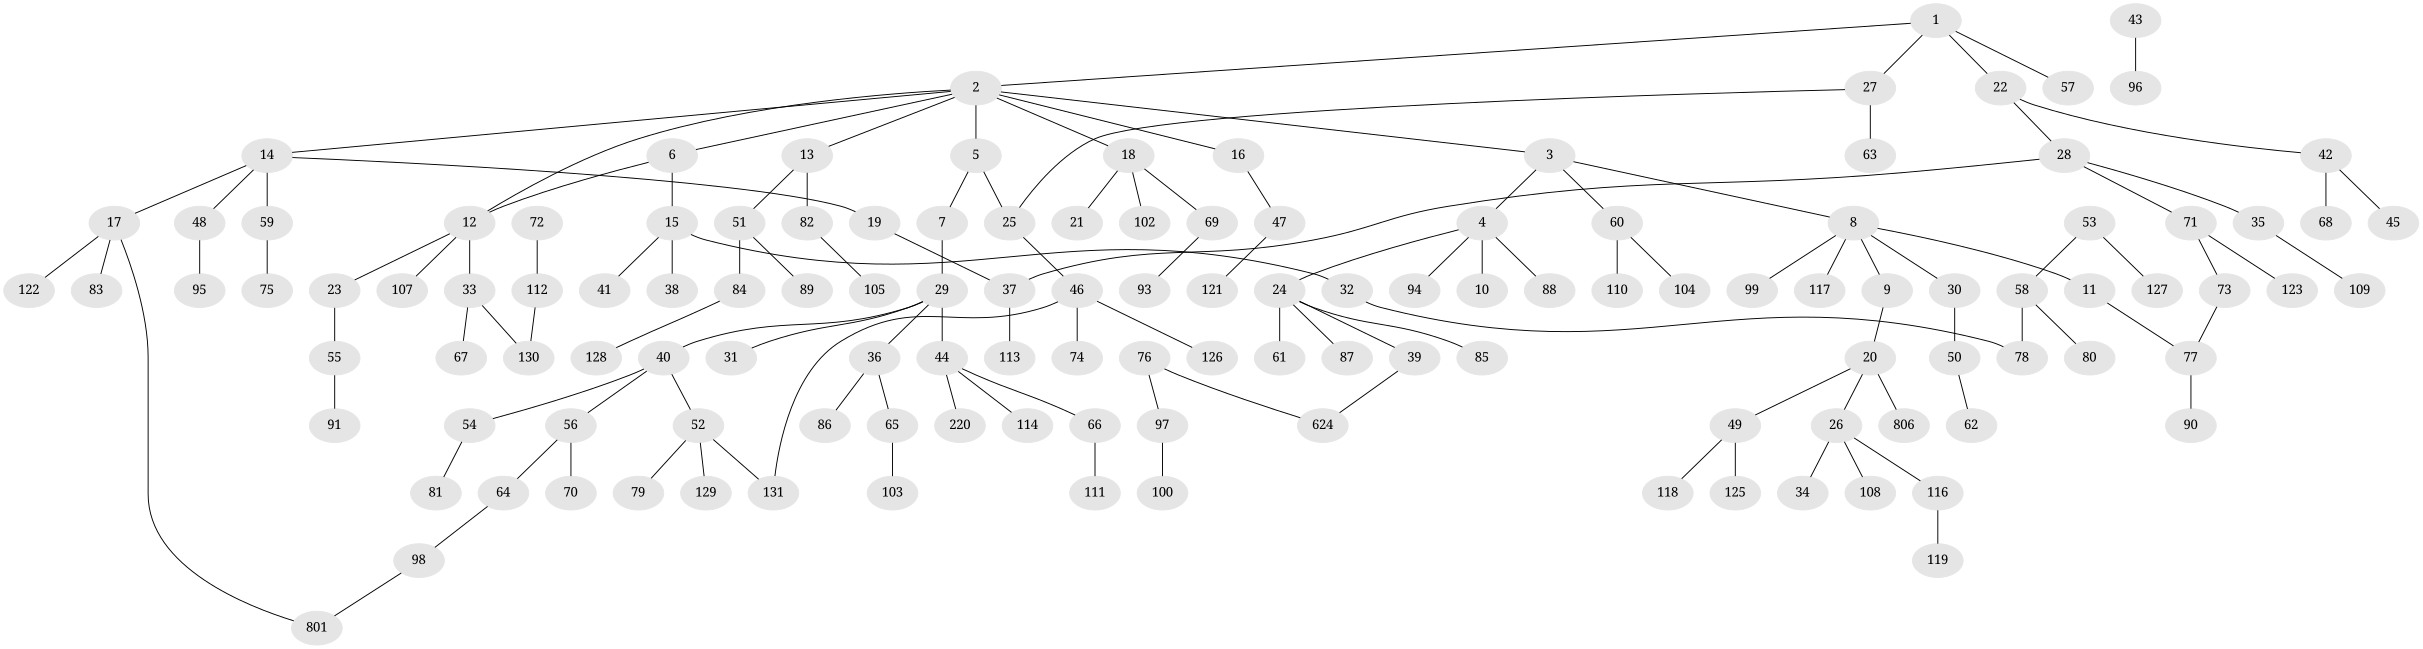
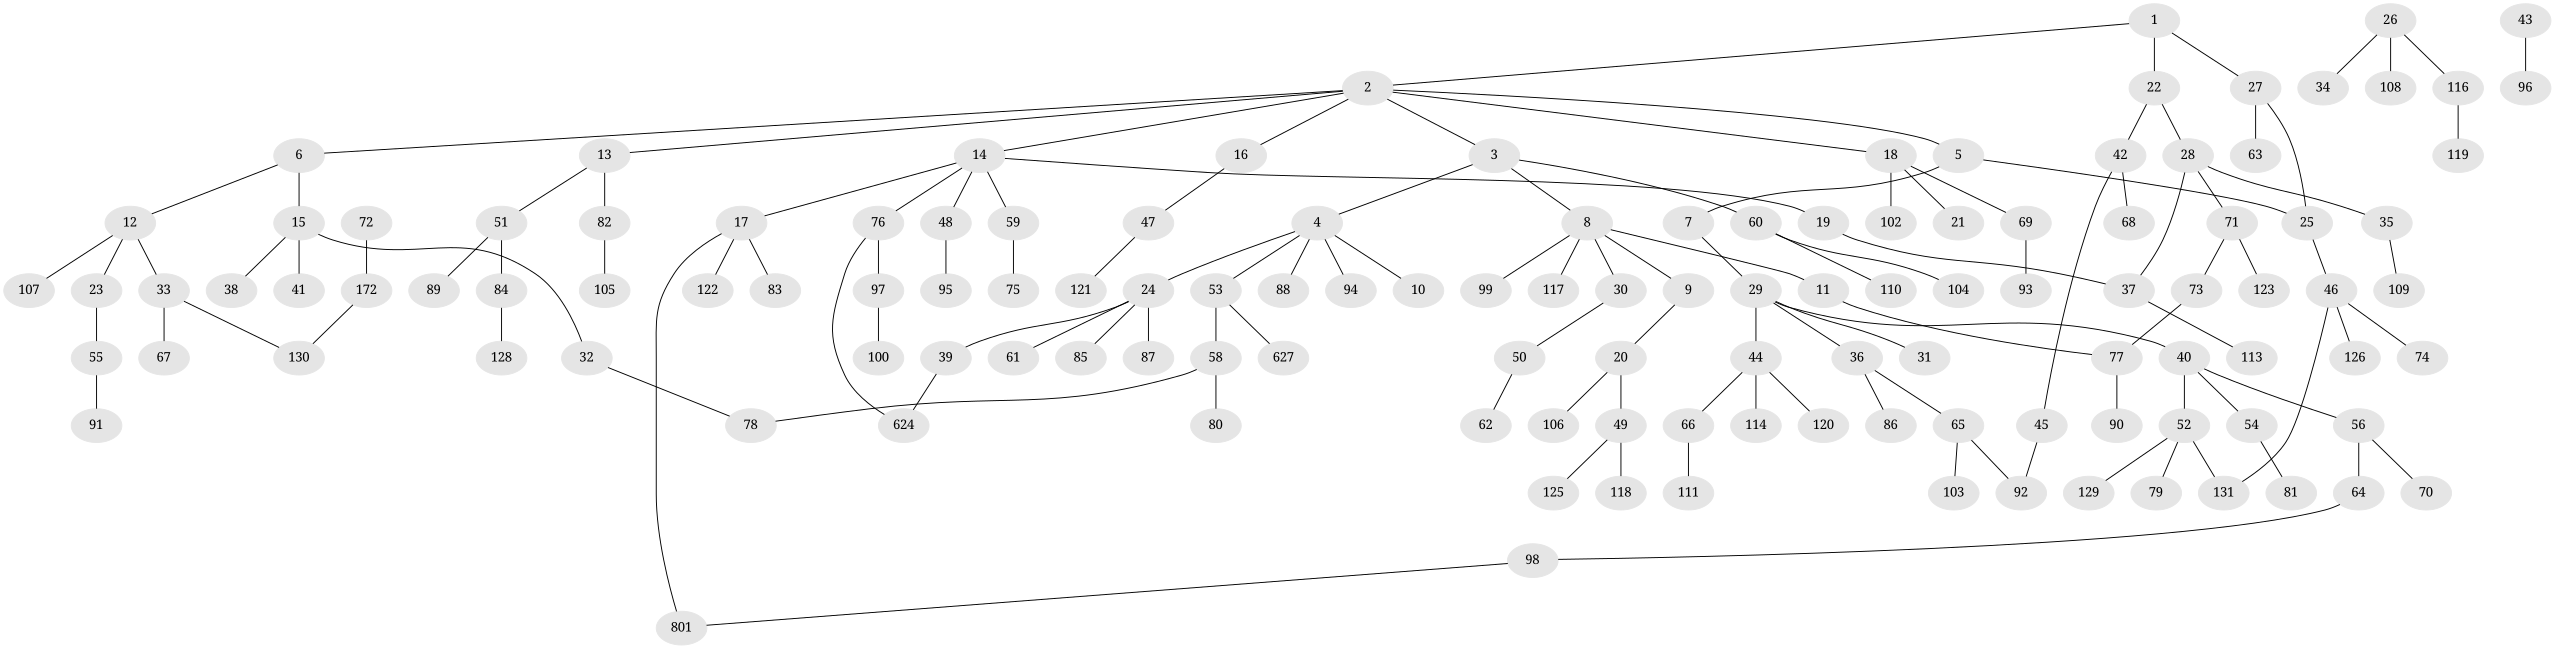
node "57": removed
edge "2" -- "12": removed
edge "14" -- "76": added
edge "4" -- "53": added
node "112": label "112" -> "172"
node "127": label "127" -> "627"
edge "20" -- "26": removed
node "220": label "220" -> "120"
node "806": label "806" -> "106"
node "92": added
